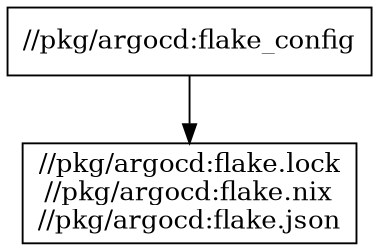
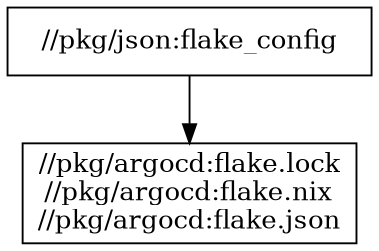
node "//pkg/argocd:flake_config": label "//pkg/argocd:flake_config" -> "//pkg/json:flake_config"
